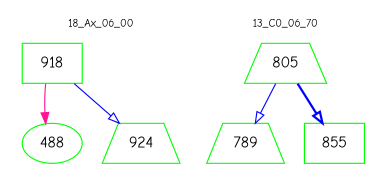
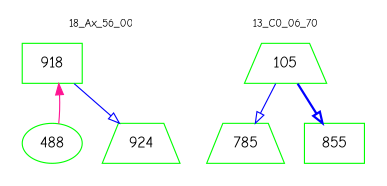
cluster "18_Ax_06_00": label "18_Ax_06_00" -> "18_Ax_56_00"
node "805": label "805" -> "105"
edge "918" -> "488": reversed
node "789": label "789" -> "785"
